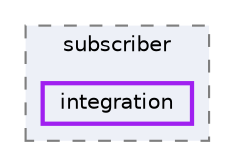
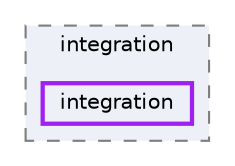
cluster "subscriber": label "subscriber" -> "integration"
